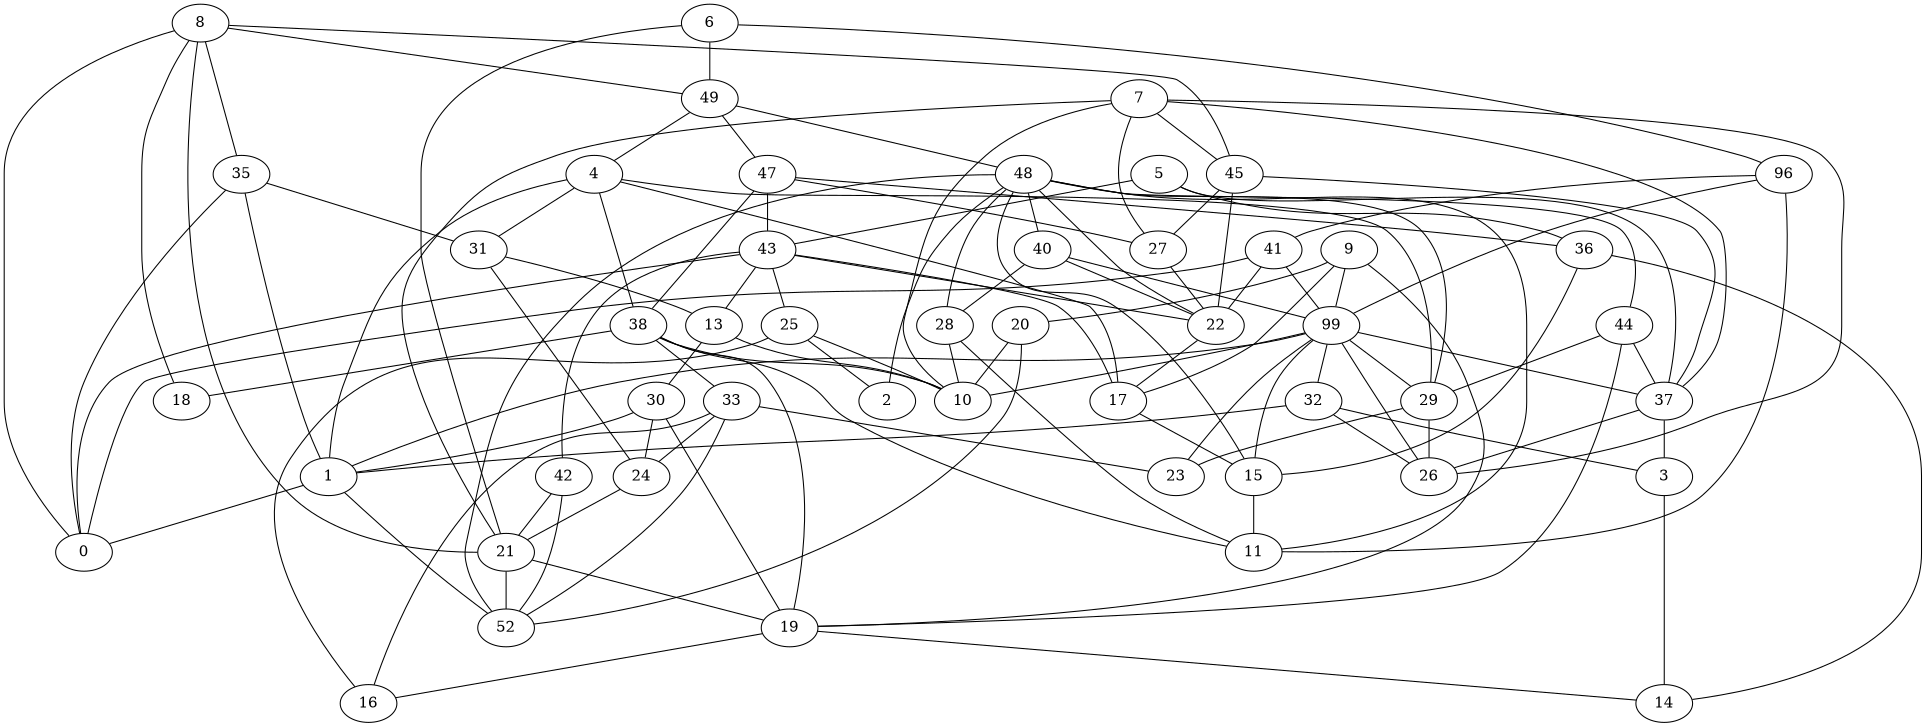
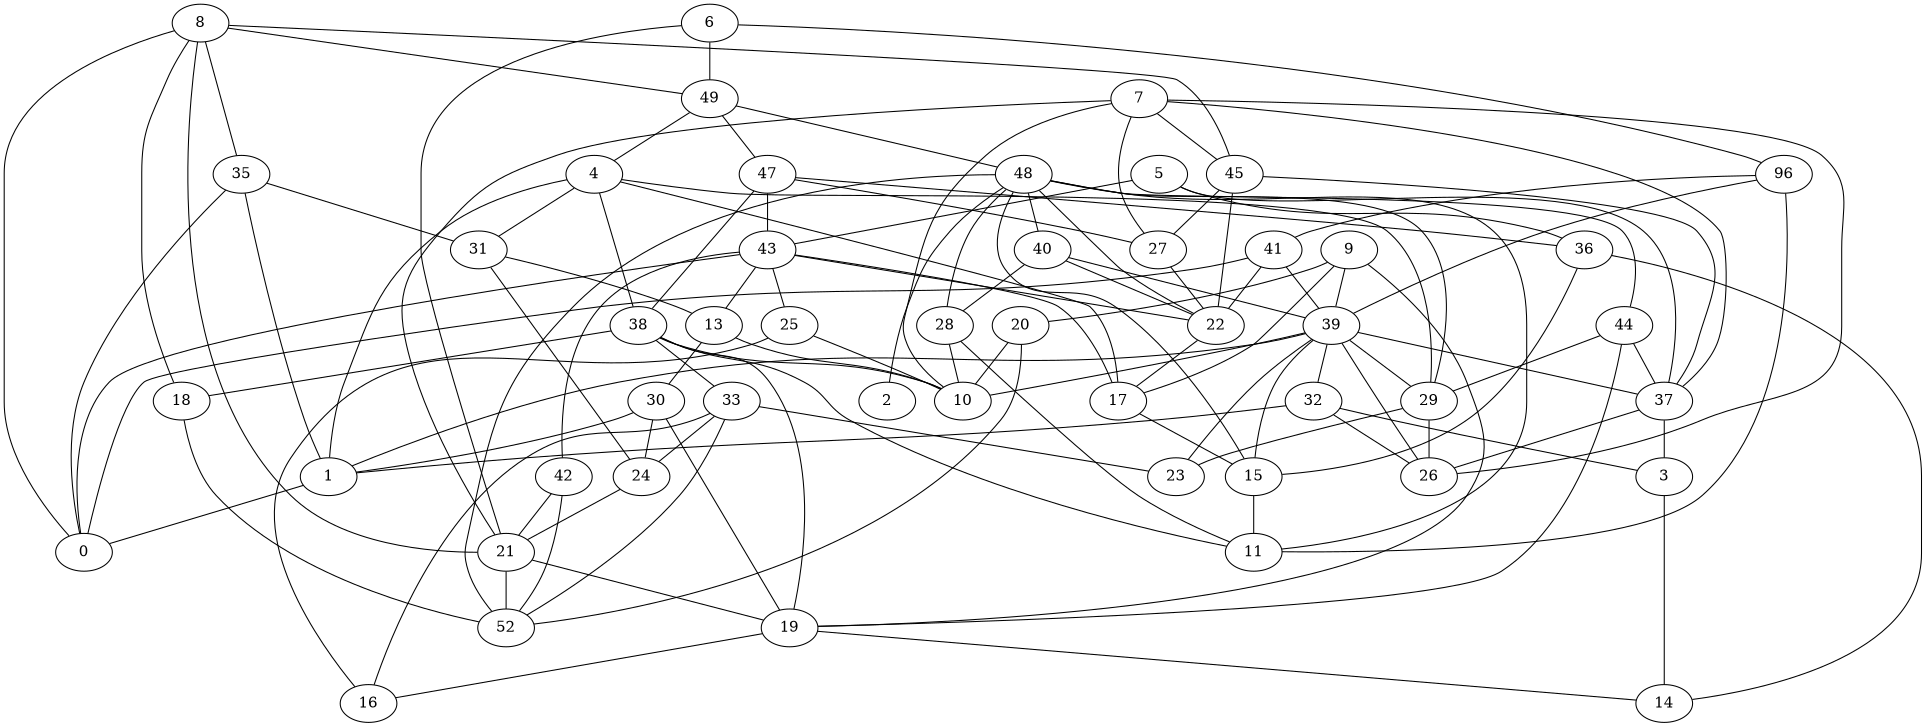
node "99": label "99" -> "39"
edge "25" -- "2": removed
edge "1" -- "52": now "18" -- "52"
